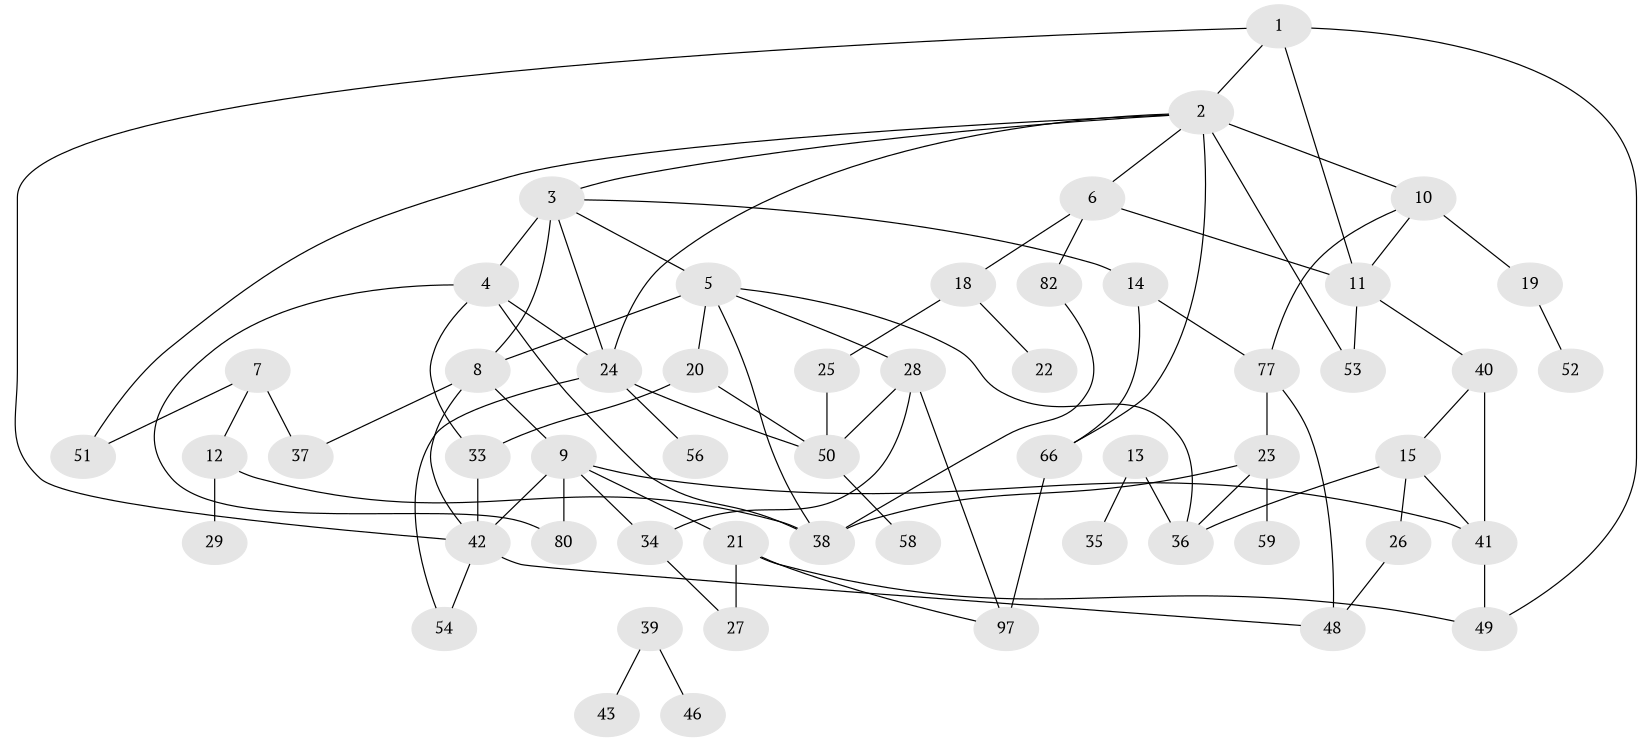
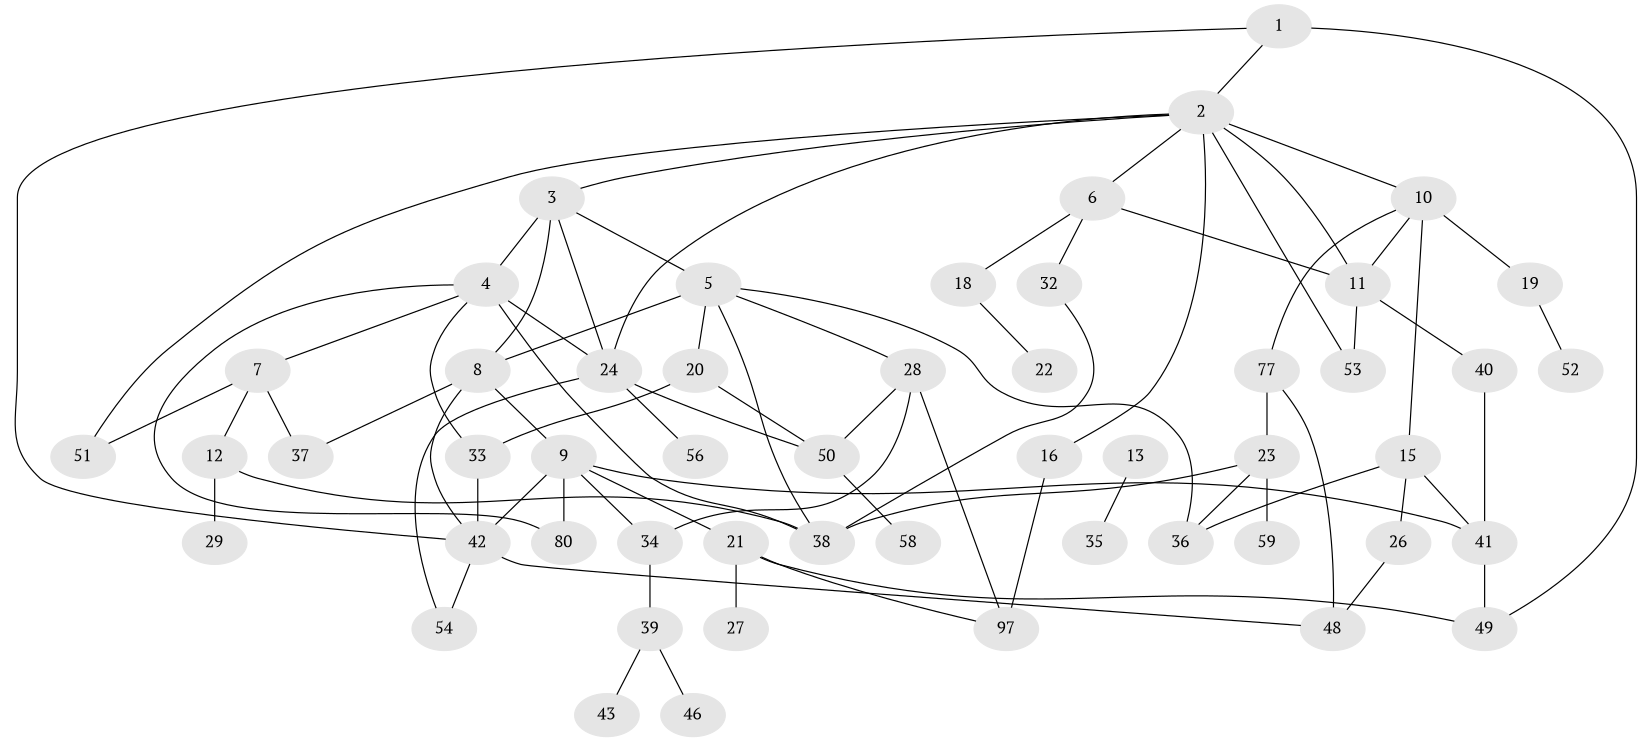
edge "1" -- "11": now "2" -- "11"
node "82": label "82" -> "32"
node "14": removed
edge "4" -- "7": added
node "25": removed
edge "40" -- "15": now "10" -- "15"
node "66": label "66" -> "16"
edge "13" -- "36": removed
edge "34" -- "27": now "34" -- "39"
